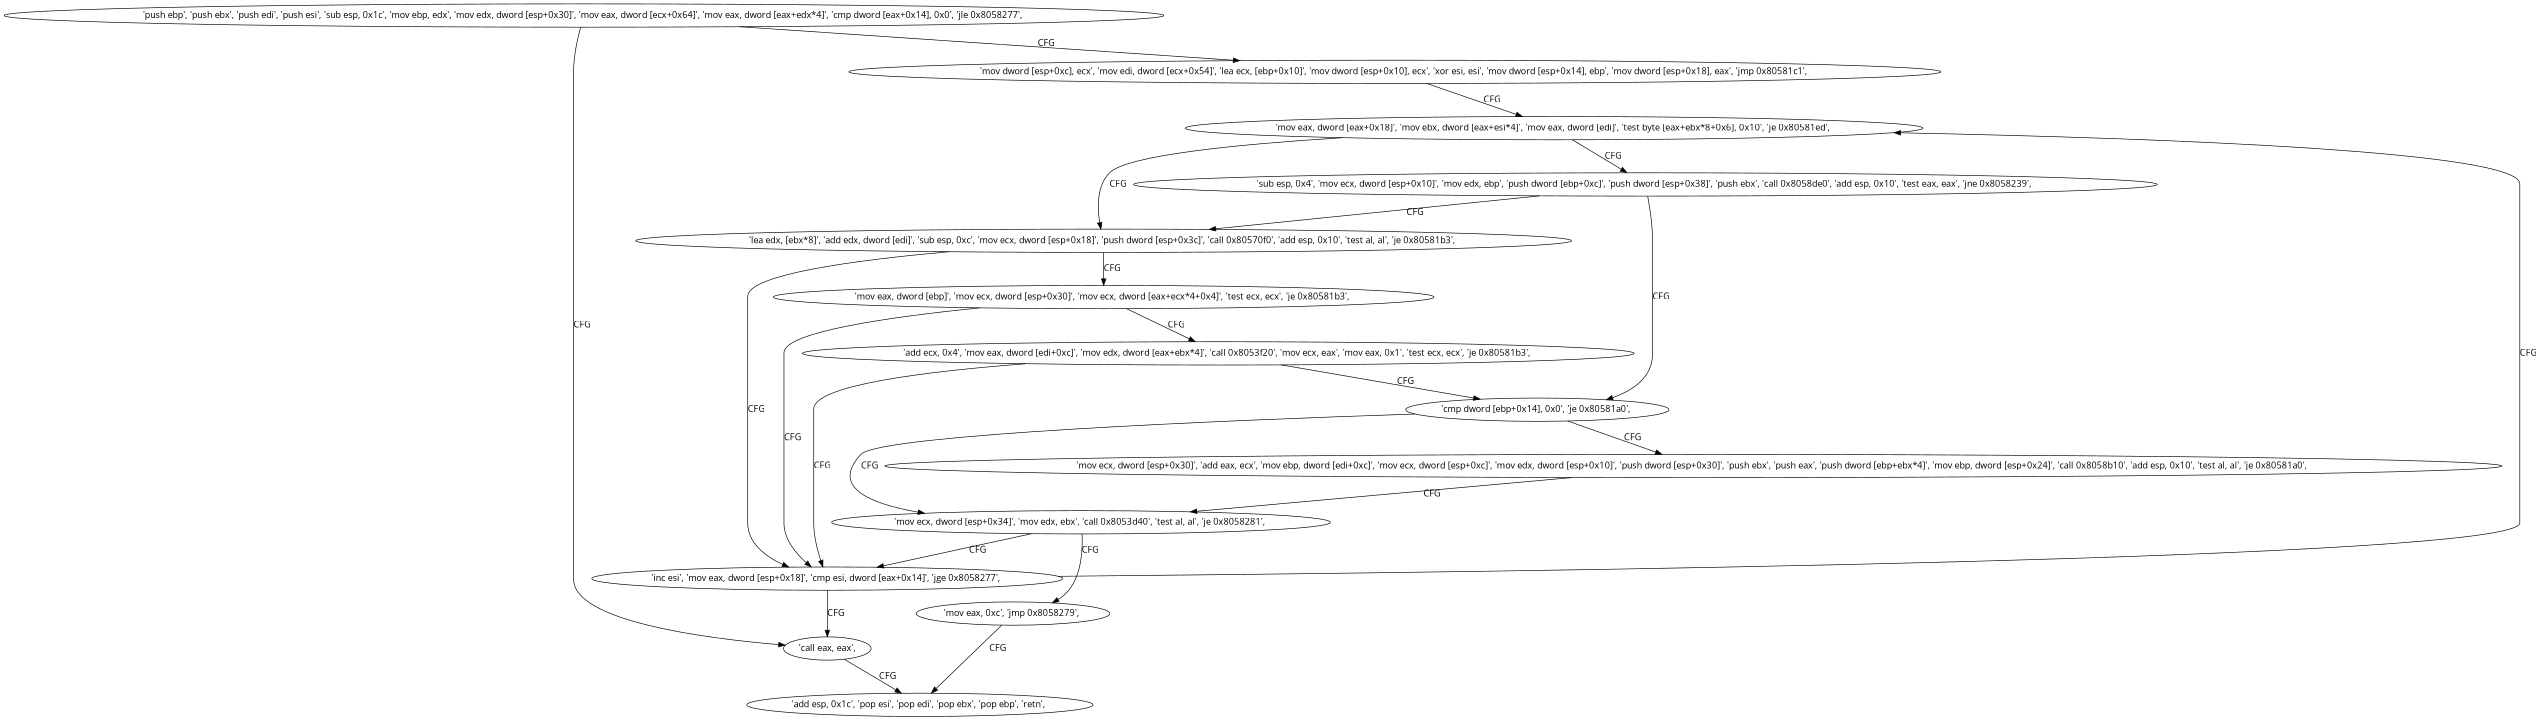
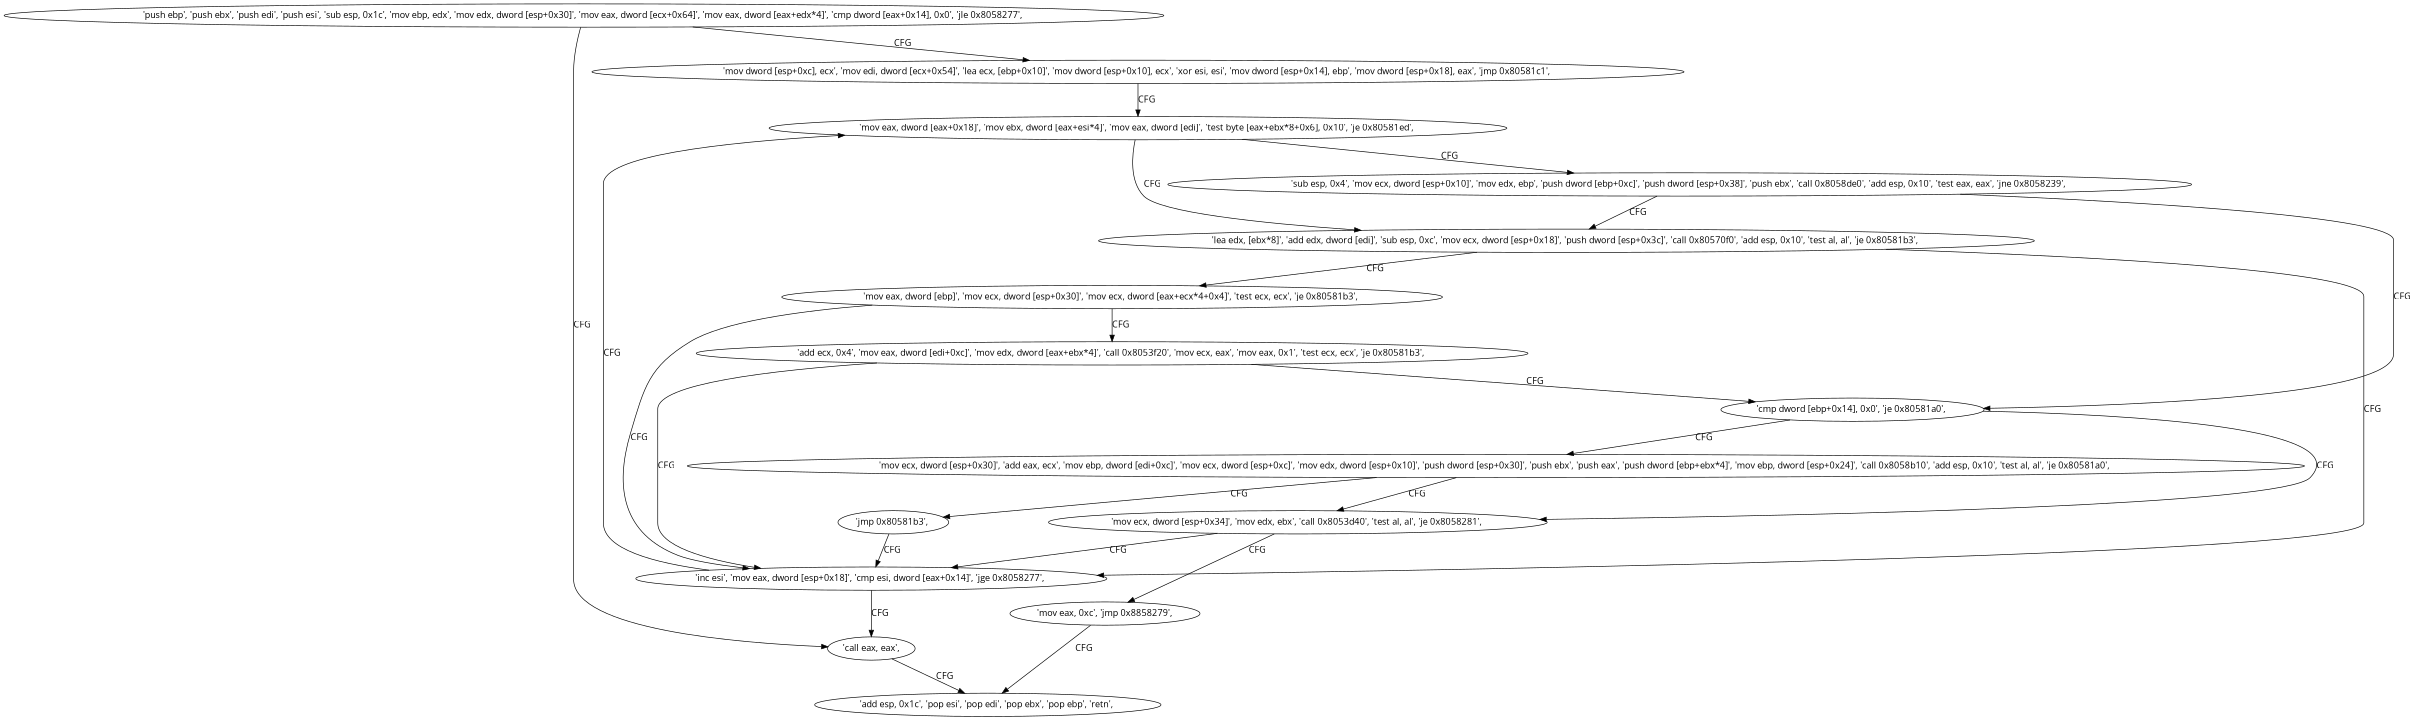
node "'jmp 0x80581b3',": added
node "'mov eax, 0xc', 'jmp 0x8058279',": label "'mov eax, 0xc', 'jmp 0x8058279'," -> "'mov eax, 0xc', 'jmp 0x8858279',"
